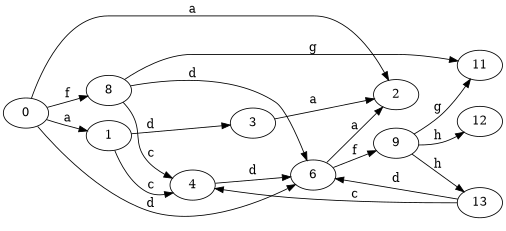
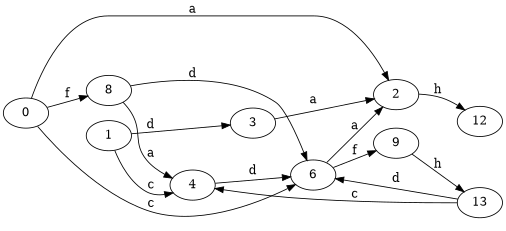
node "11": removed
edge "0" -> "1": removed, label "a"
edge "9" -> "12": now "2" -> "12"
edge "8" -> "4": label "c" -> "a"
edge "0" -> "6": label "d" -> "c"
